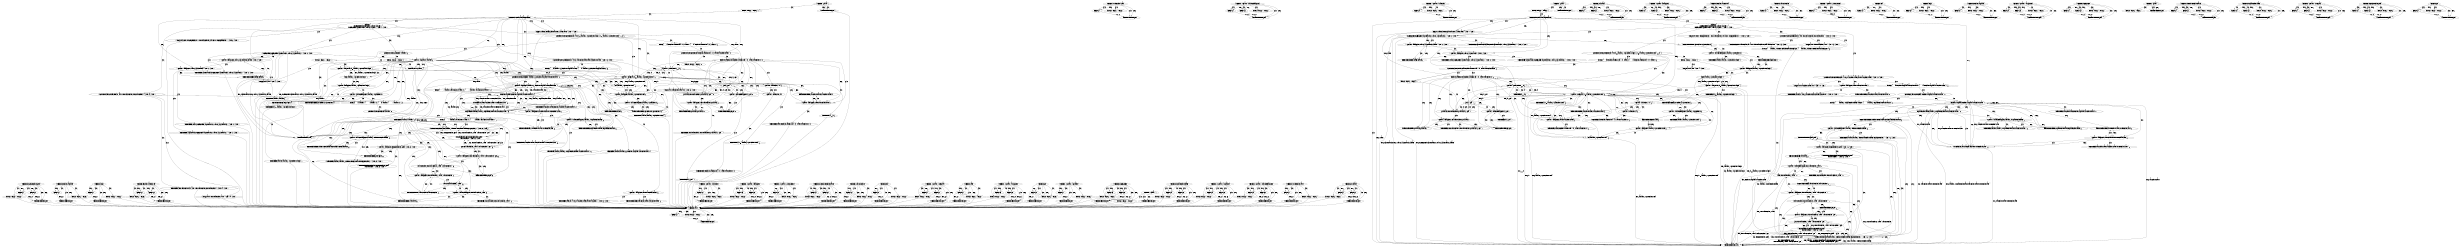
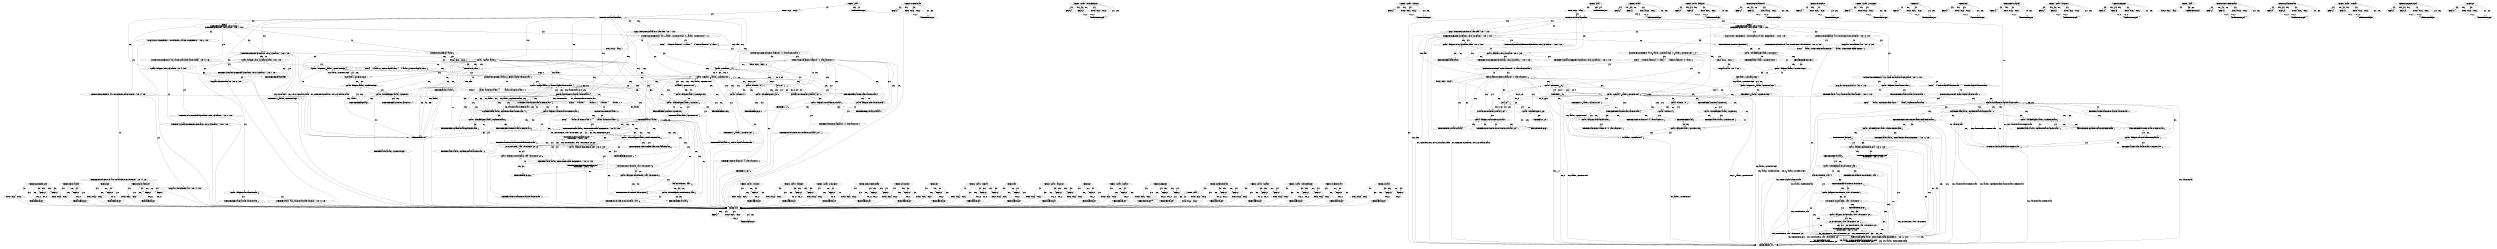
edge "(<operator>.logicalNot,!handler_)" -> "(IDENTIFIER,handler_,!handler_)": now "(RETURN,return;,return;)" -> "(IDENTIFIER,handler_,!handler_)"
node "<(LOCAL,auto it: auto)<SUB>7</SUB>>": removed
edge "(<operator>.logicalNot,!handler_)" -> "(IDENTIFIER,handler_,if (handler_))": removed, label "CDG:"
